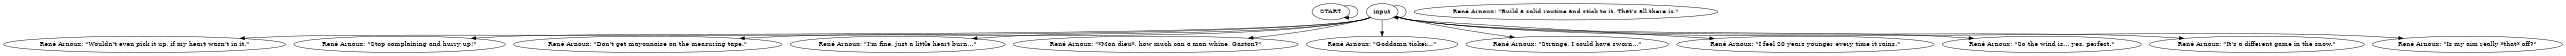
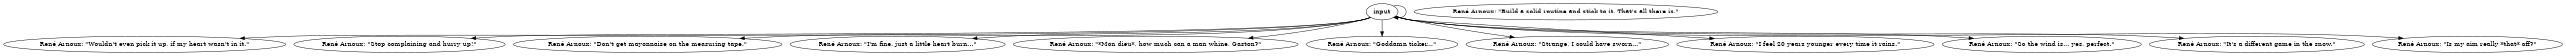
node "START": removed
